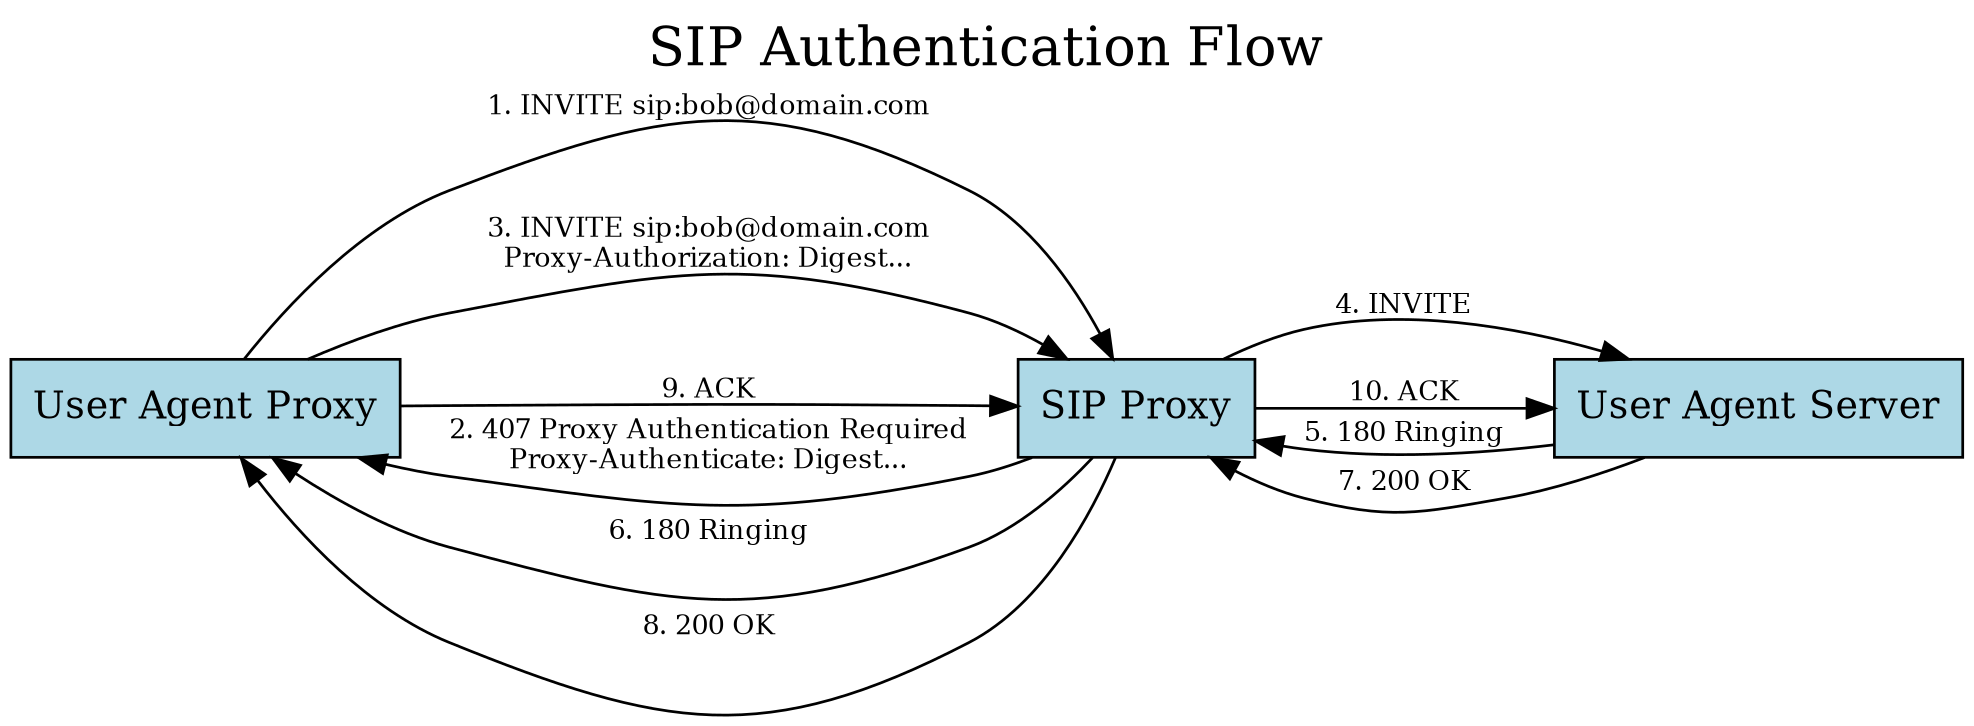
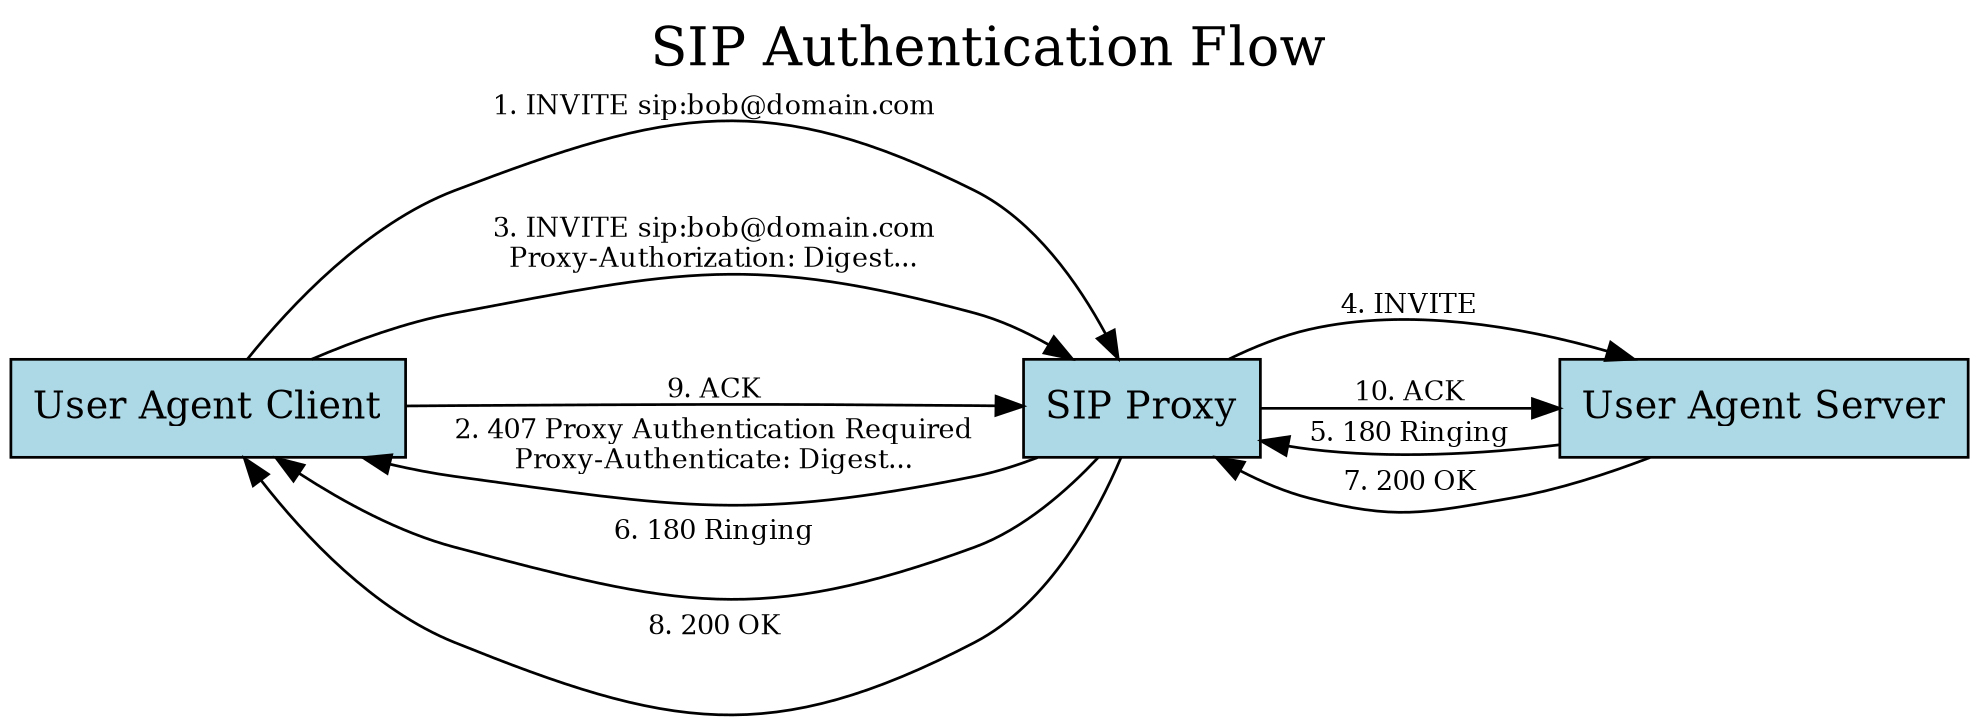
node "User Agent Proxy": label "User Agent Proxy" -> "User Agent Client"
